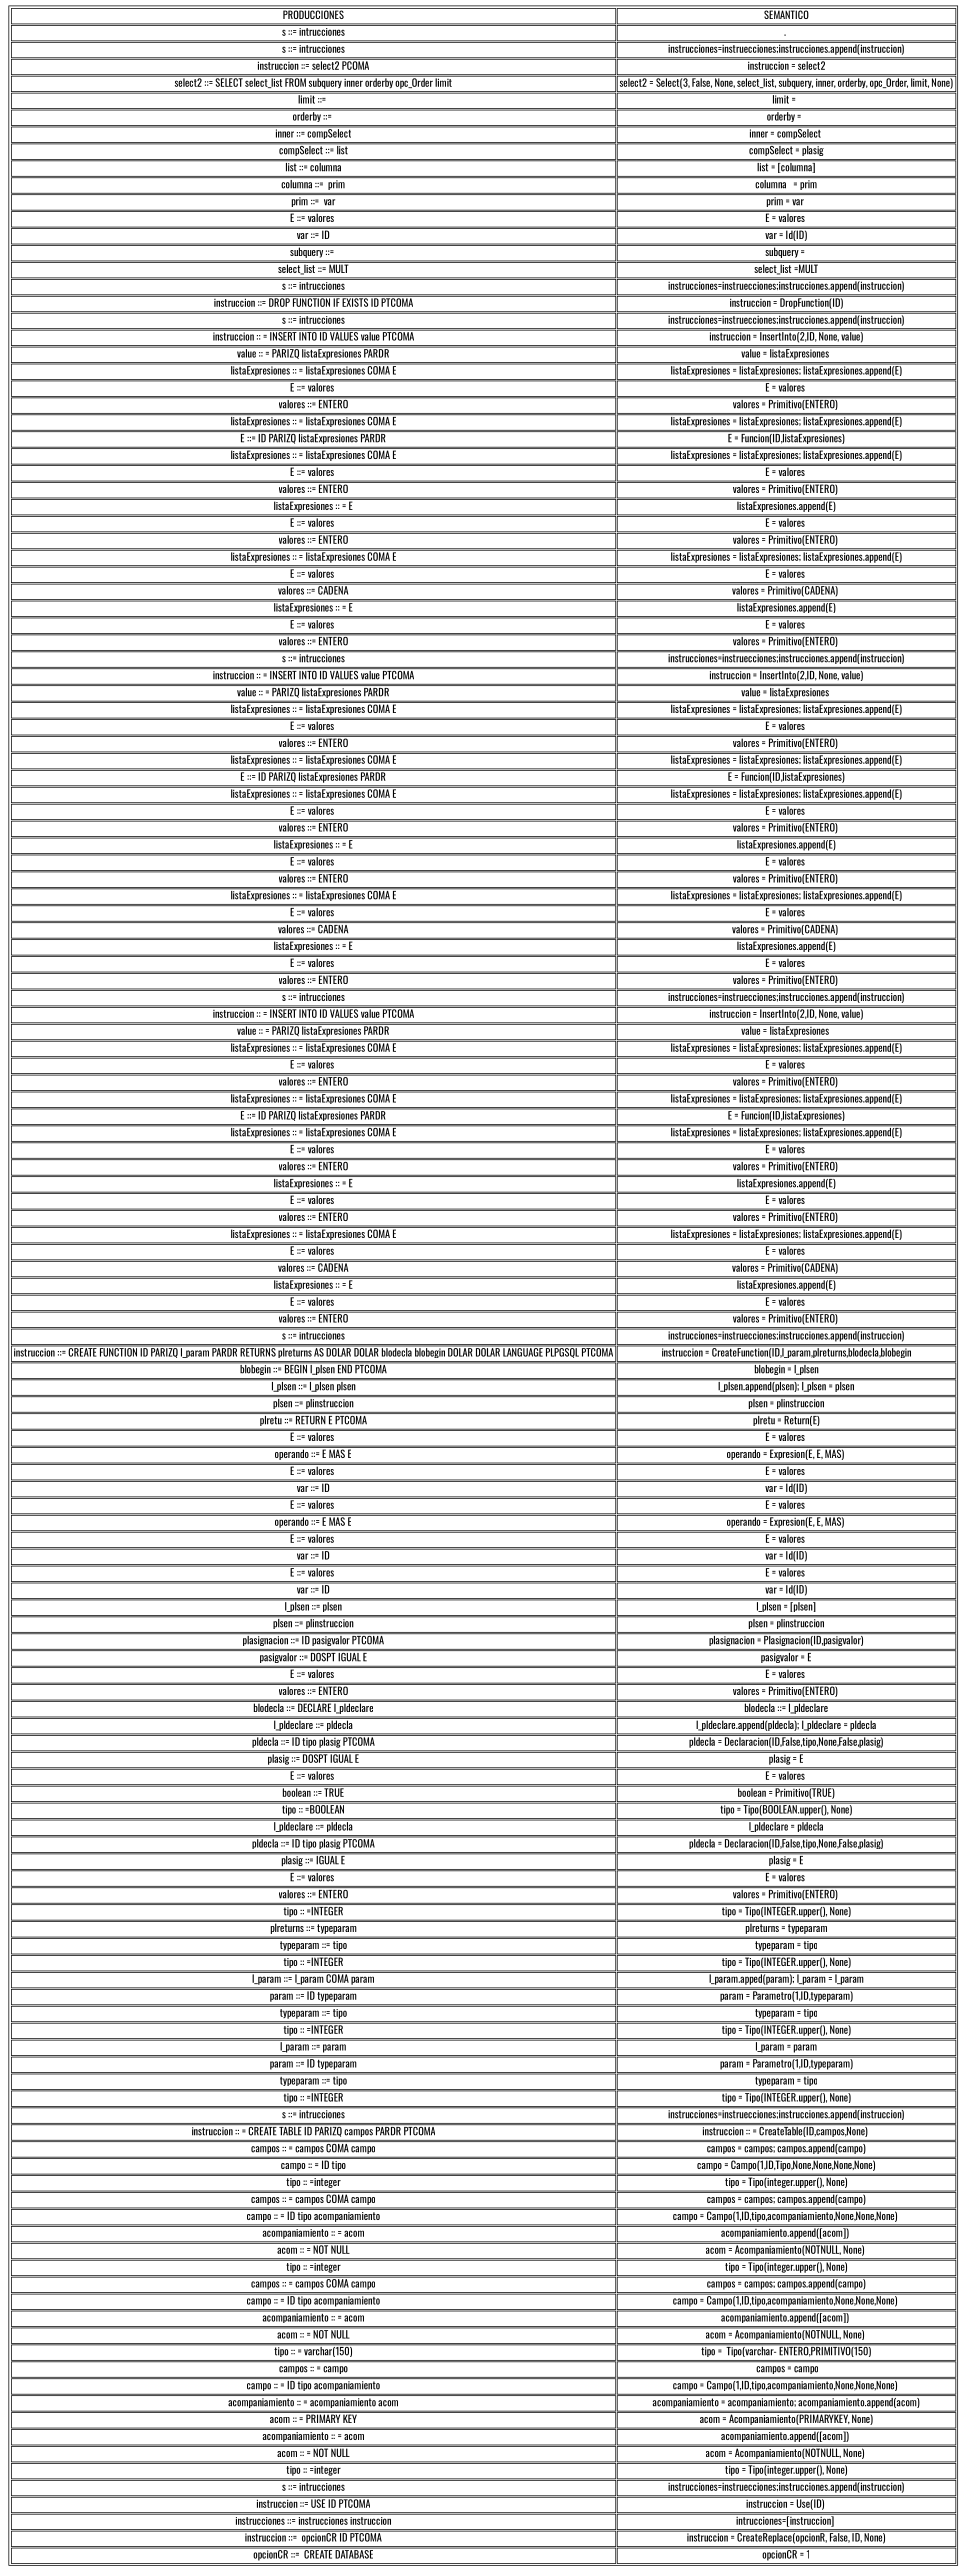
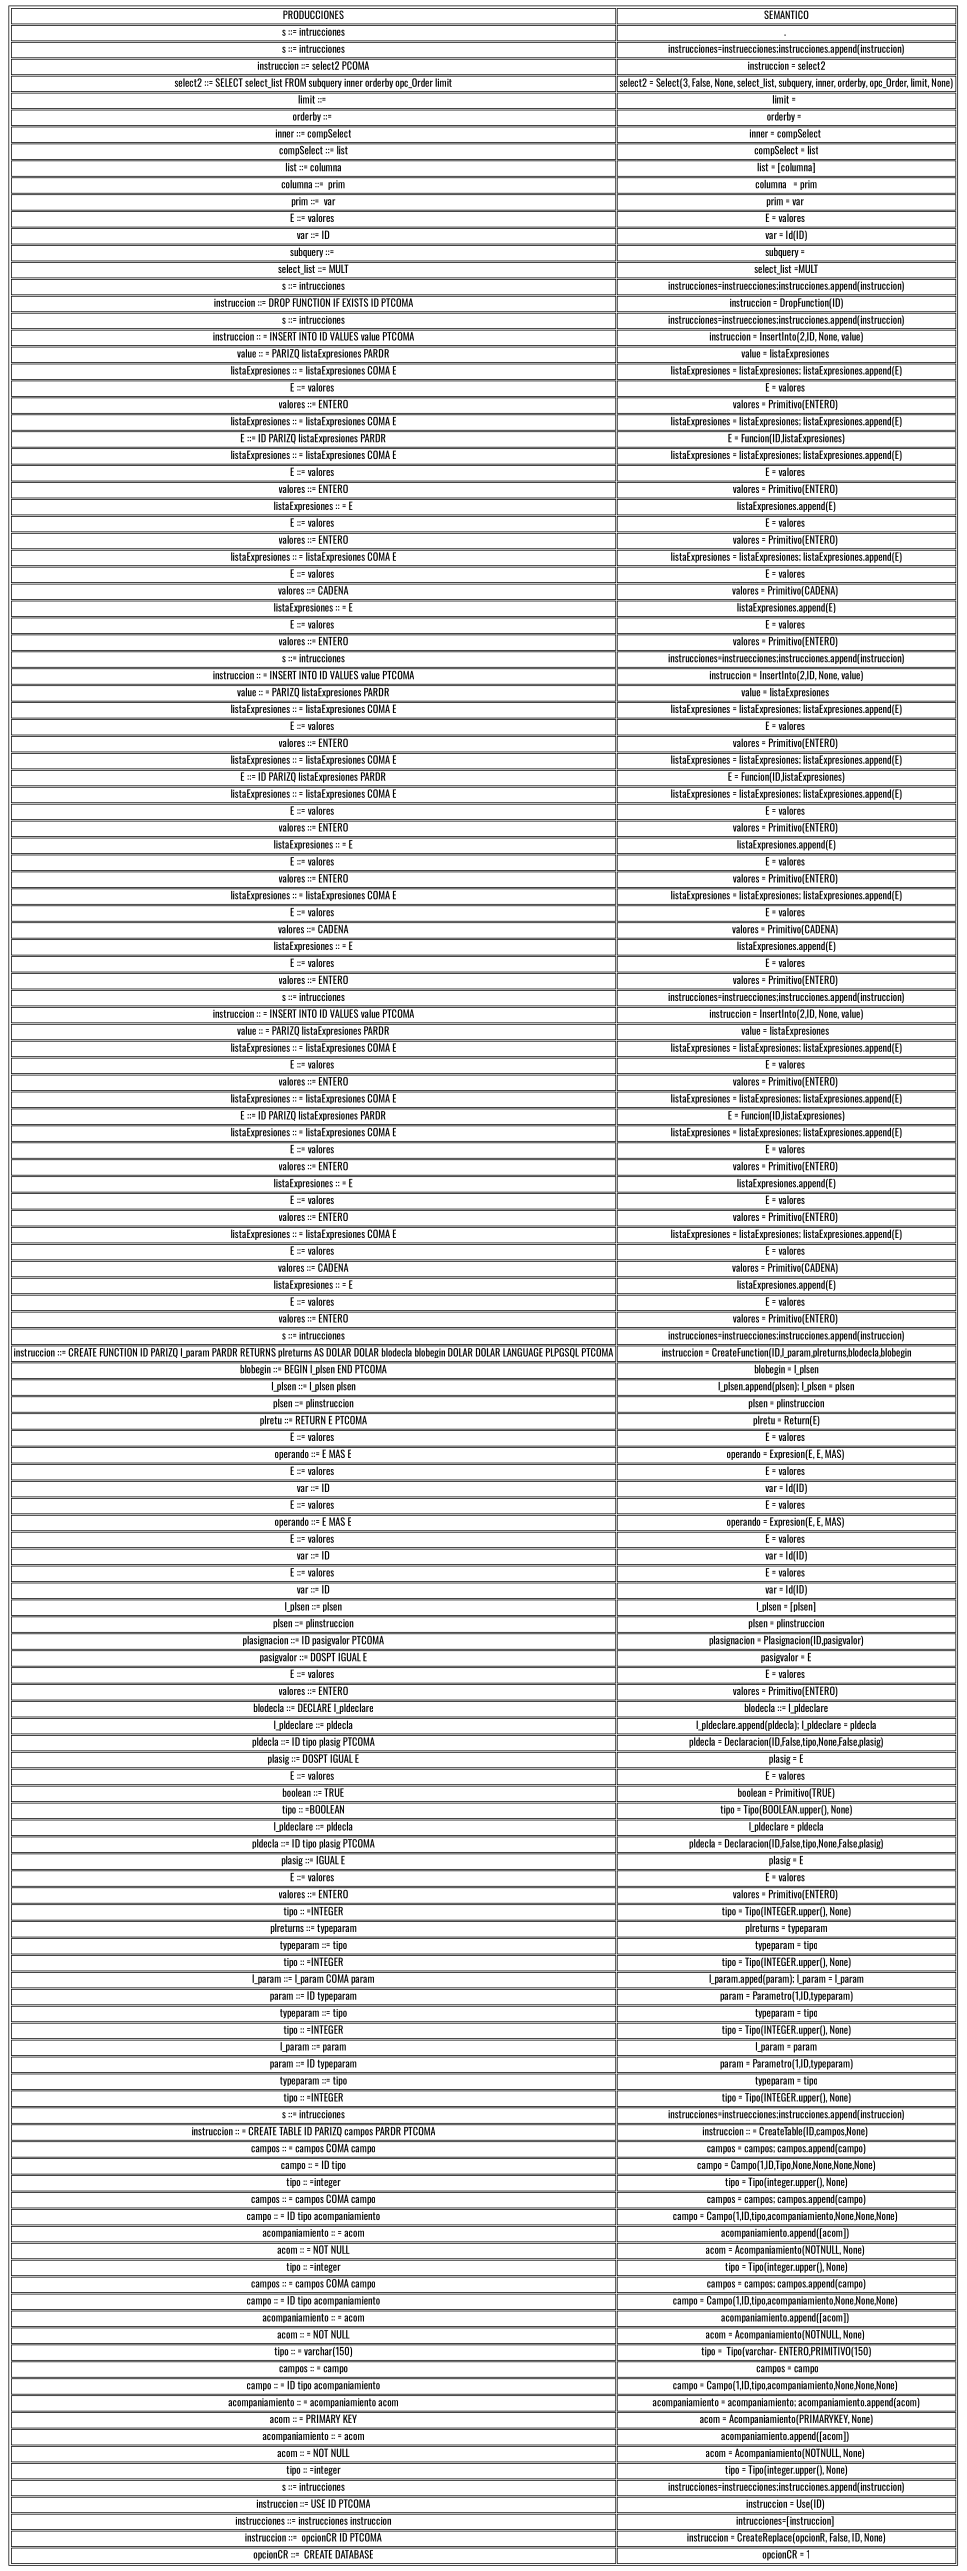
node "PRODUCCIONES": text "compSelect = plasig" -> "compSelect = list"
